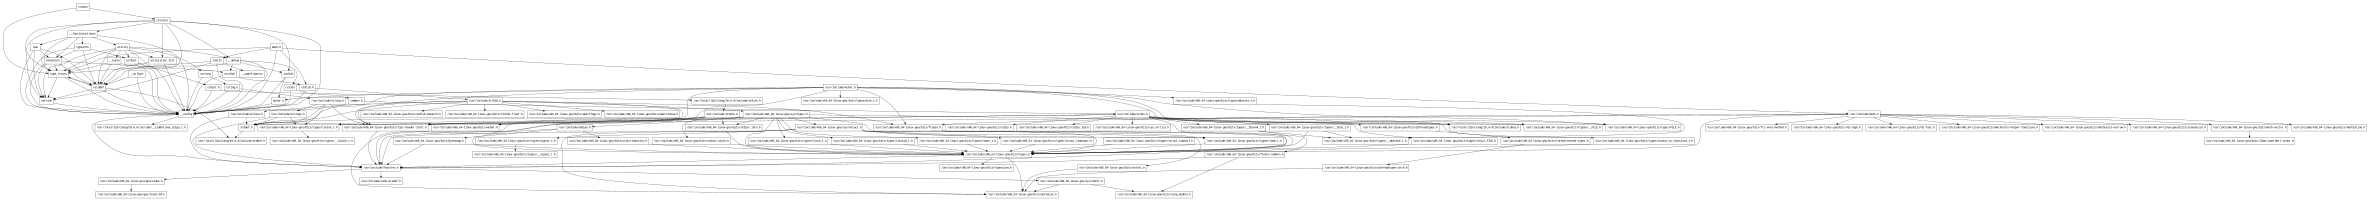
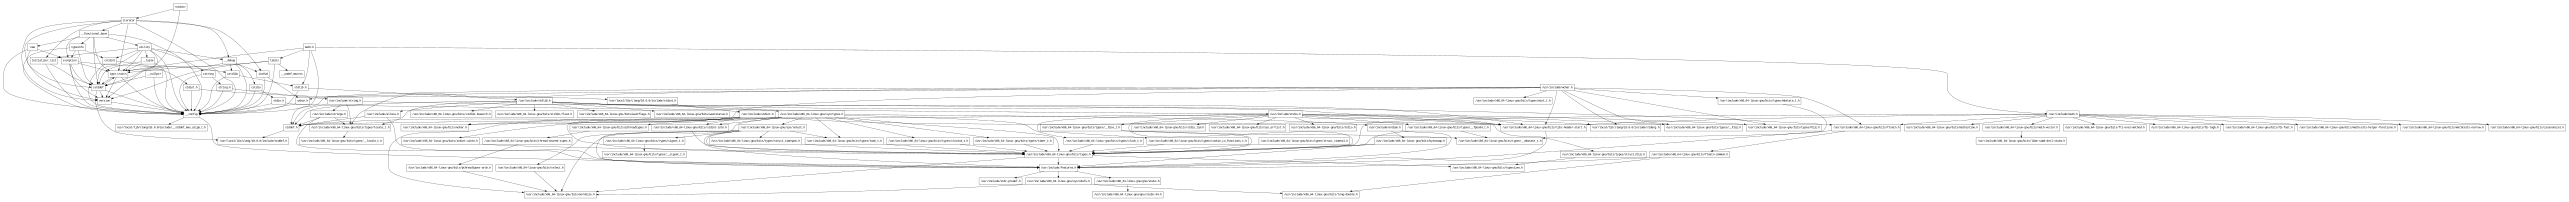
edge "new" -> "cstddef": now "__functional_base" -> "cstddef"
node "common.h": label "common.h" -> "stdio.h"
node "/usr/include/x86_64-linux-gnu/bits/uintn-identity.h": removed
edge "/usr/include/x86_64-linux-gnu/bits/types/struct_FILE.h" -> "/usr/include/x86_64-linux-gnu/bits/types.h": now "/usr/include/x86_64-linux-gnu/bits/types/struct_FILE.h" -> "/usr/include/x86_64-linux-gnu/bits/typesizes.h"
